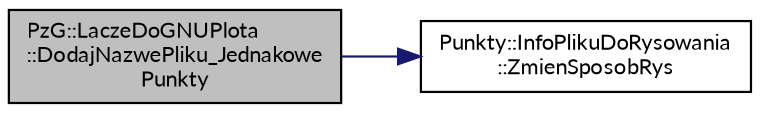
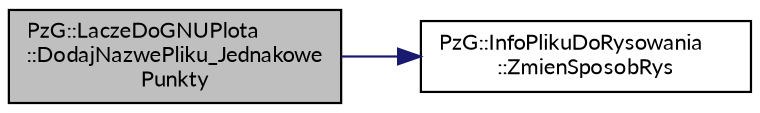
node "Punkty::InfoPlikuDoRysowania ::ZmienSposobRys": label "Punkty::InfoPlikuDoRysowania ::ZmienSposobRys" -> "PzG::InfoPlikuDoRysowania ::ZmienSposobRys"
